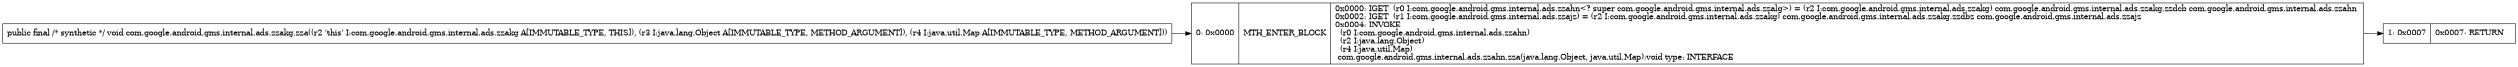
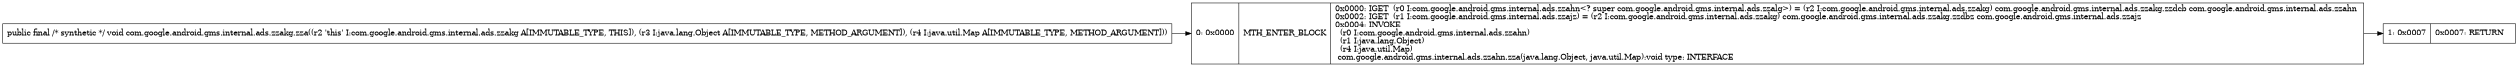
node "0: 0x0000": text "(r2 I:java.lang.Object)" -> "(r1 I:java.lang.Object)"
